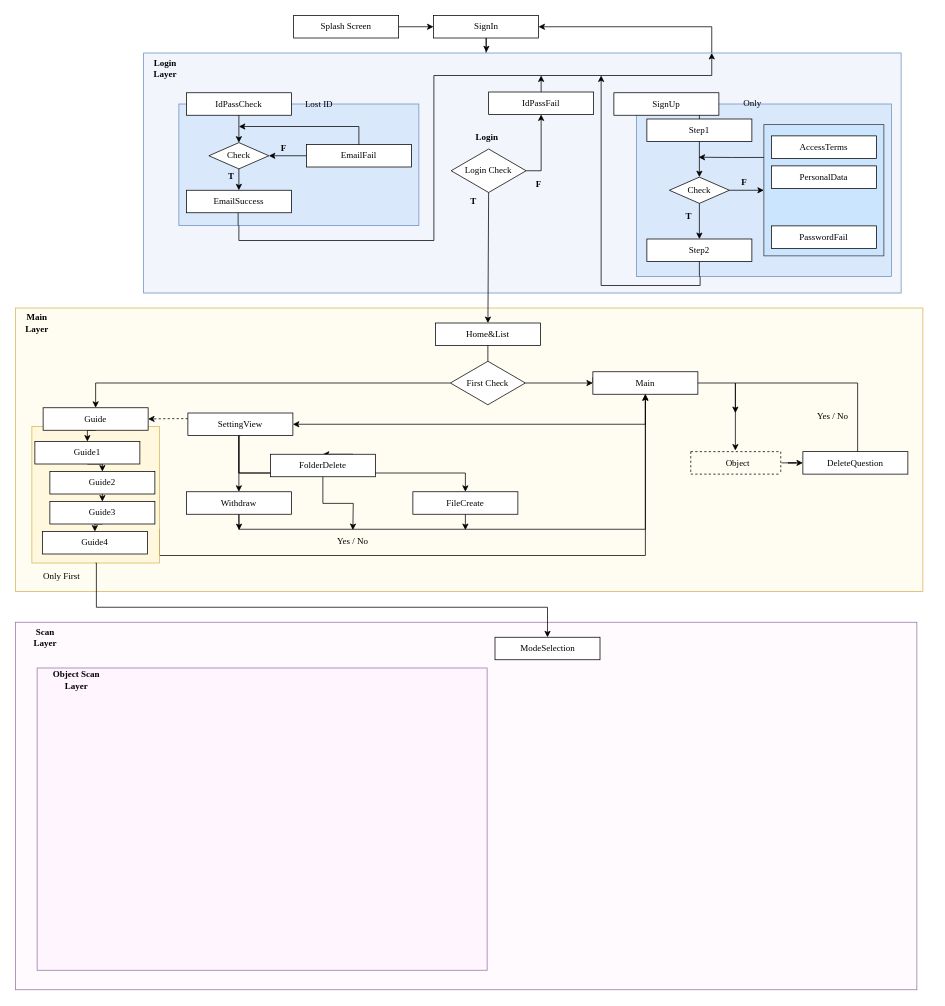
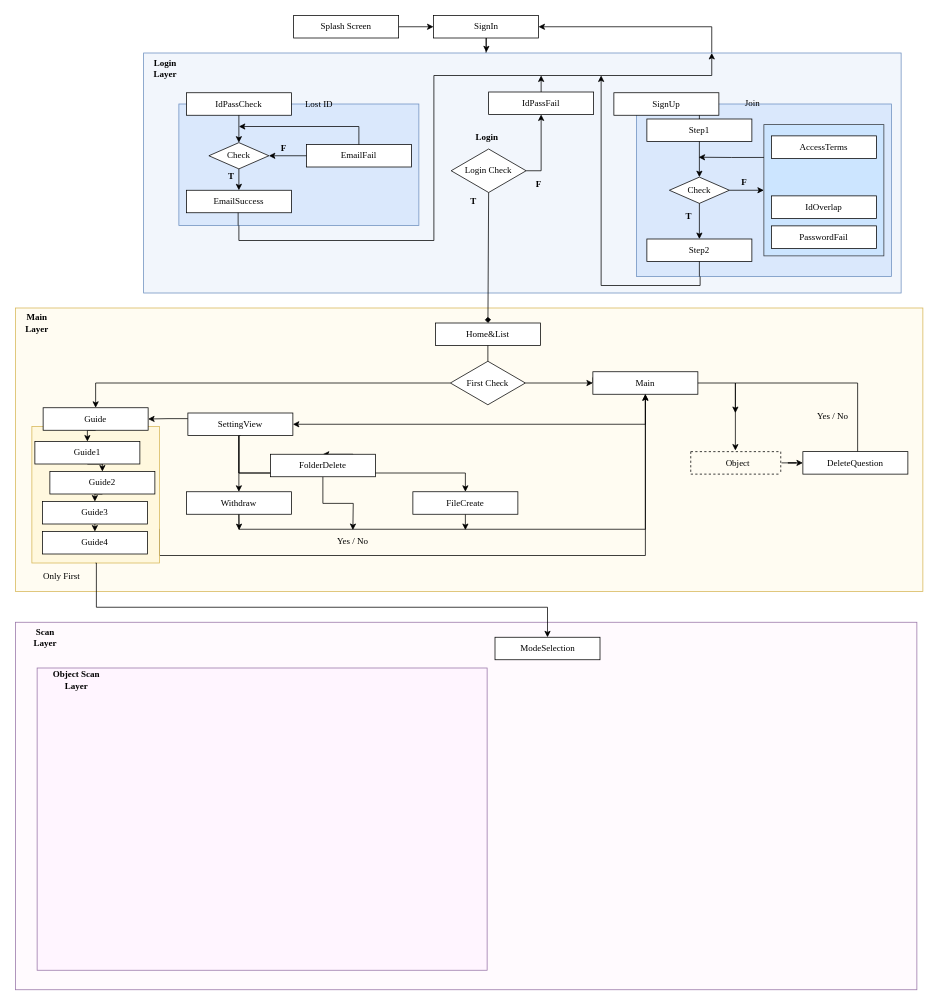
node "Only": label "Only" -> "Join"
node "PersonalData": removed
node "IdOverlap": added
edge "Login Check" -> "Home&List": arrowhead classic -> diamond
edge "SettingView" -> "Guide": style dashed -> solid
node "Guide3": moved (102, 513) -> (95, 513)
